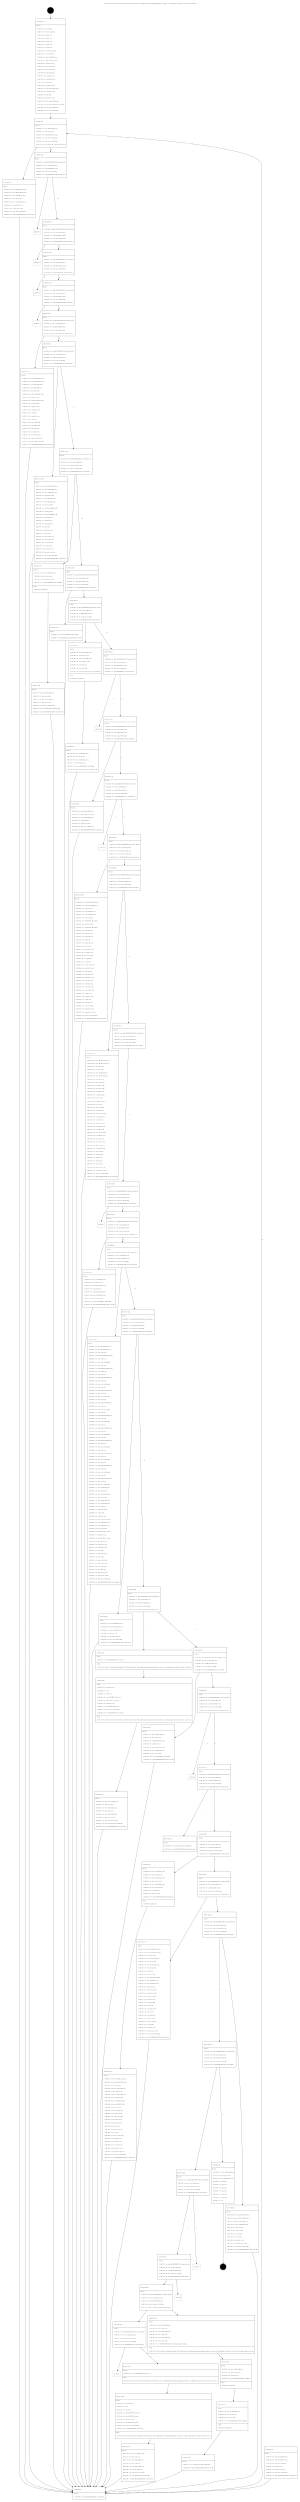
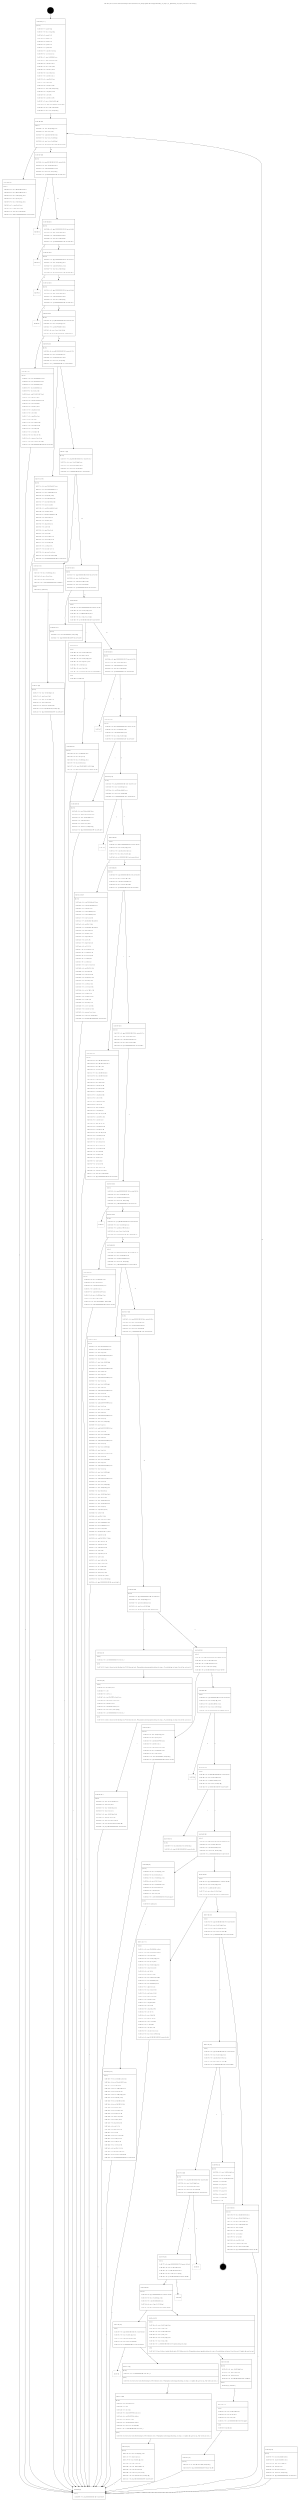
node "0x401cab [30]": removed
